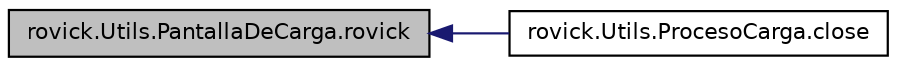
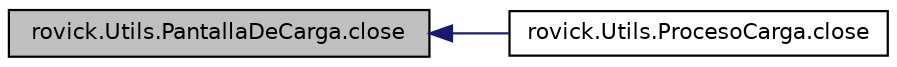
node "rovick.Utils.PantallaDeCarga.rovick": label "rovick.Utils.PantallaDeCarga.rovick" -> "rovick.Utils.PantallaDeCarga.close"
